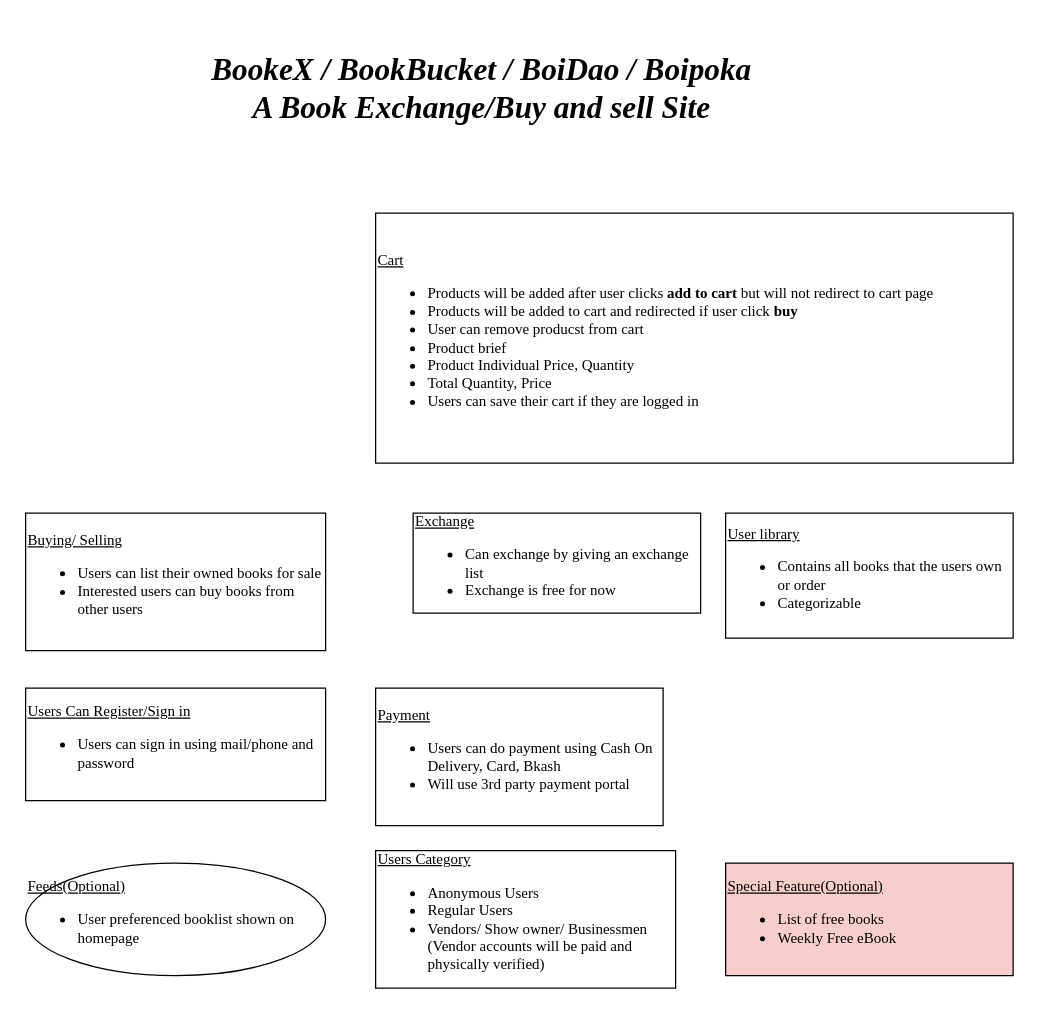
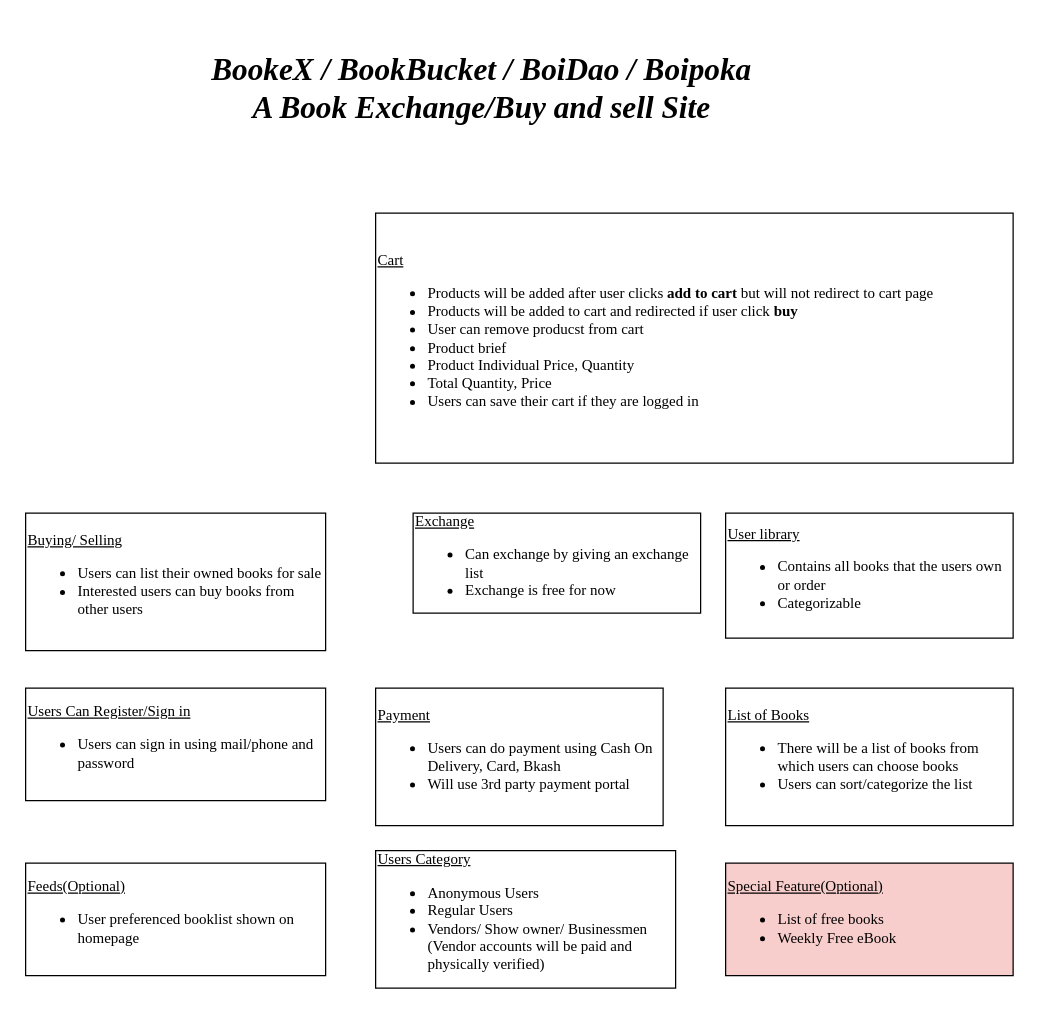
node "List of Books There will be a list of books from which users can choose books Users can sort/categorize the list": added
node "Feeds(Optional) User preferenced booklist shown on homepage": shape ellipse -> rectangle
